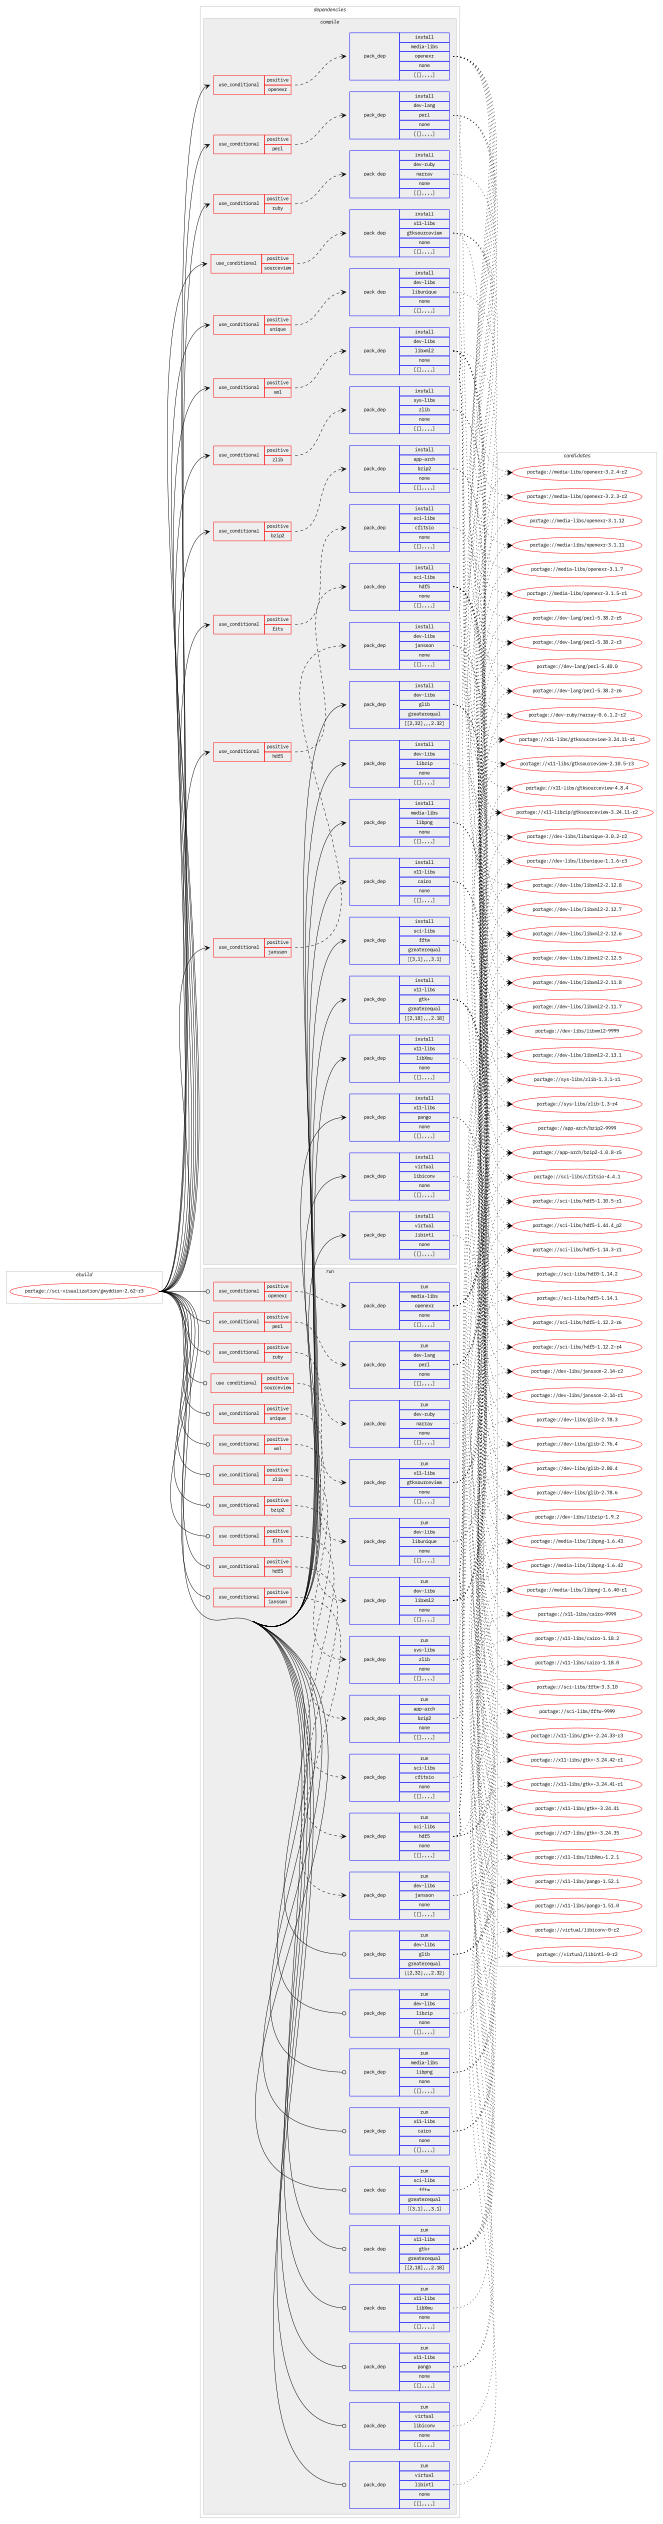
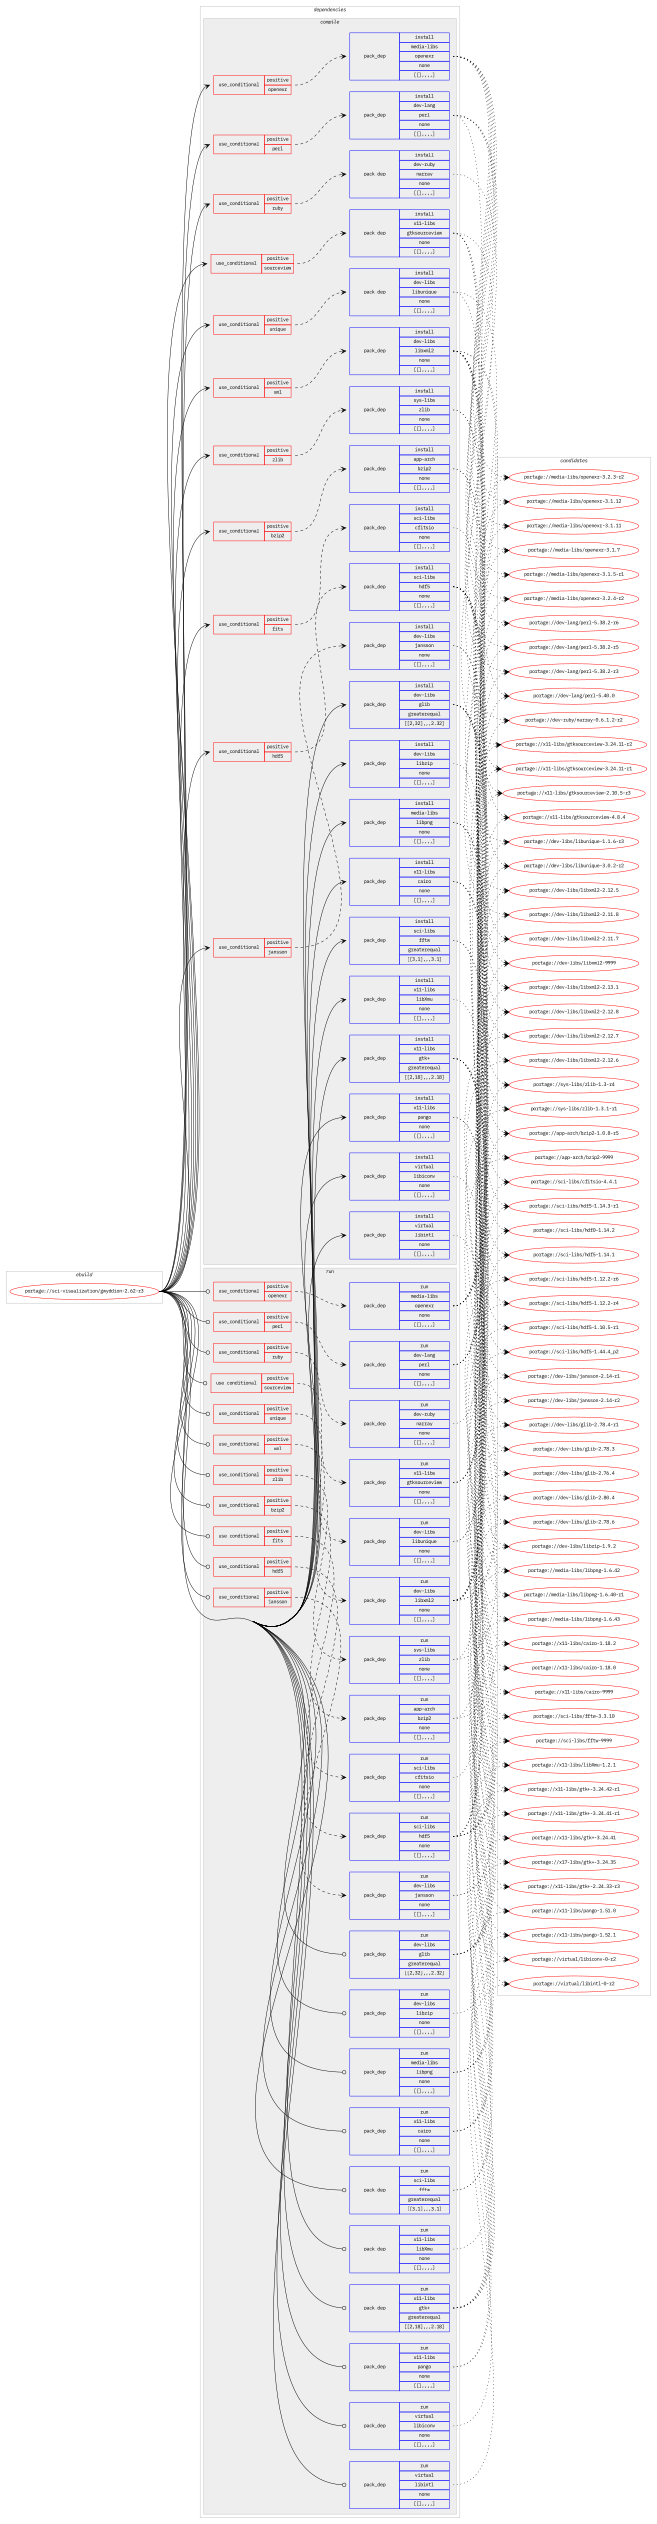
node "portage://x11-libzip/gtksourceview-3.24.11-r2": label "portage://x11-libzip/gtksourceview-3.24.11-r2" -> "portage://x11-libs/gtksourceview-3.24.11-r2"
node "portage://dev-libs/glib-2.78.4-r1": added
